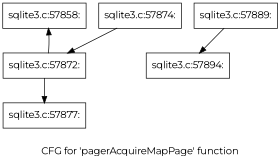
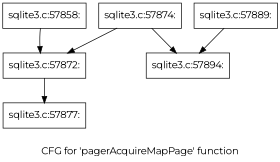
edge "sqlite3.c:57874:" -> "sqlite3.c:57894:": added
edge "sqlite3.c:57872:" -> "sqlite3.c:57858:": reversed
